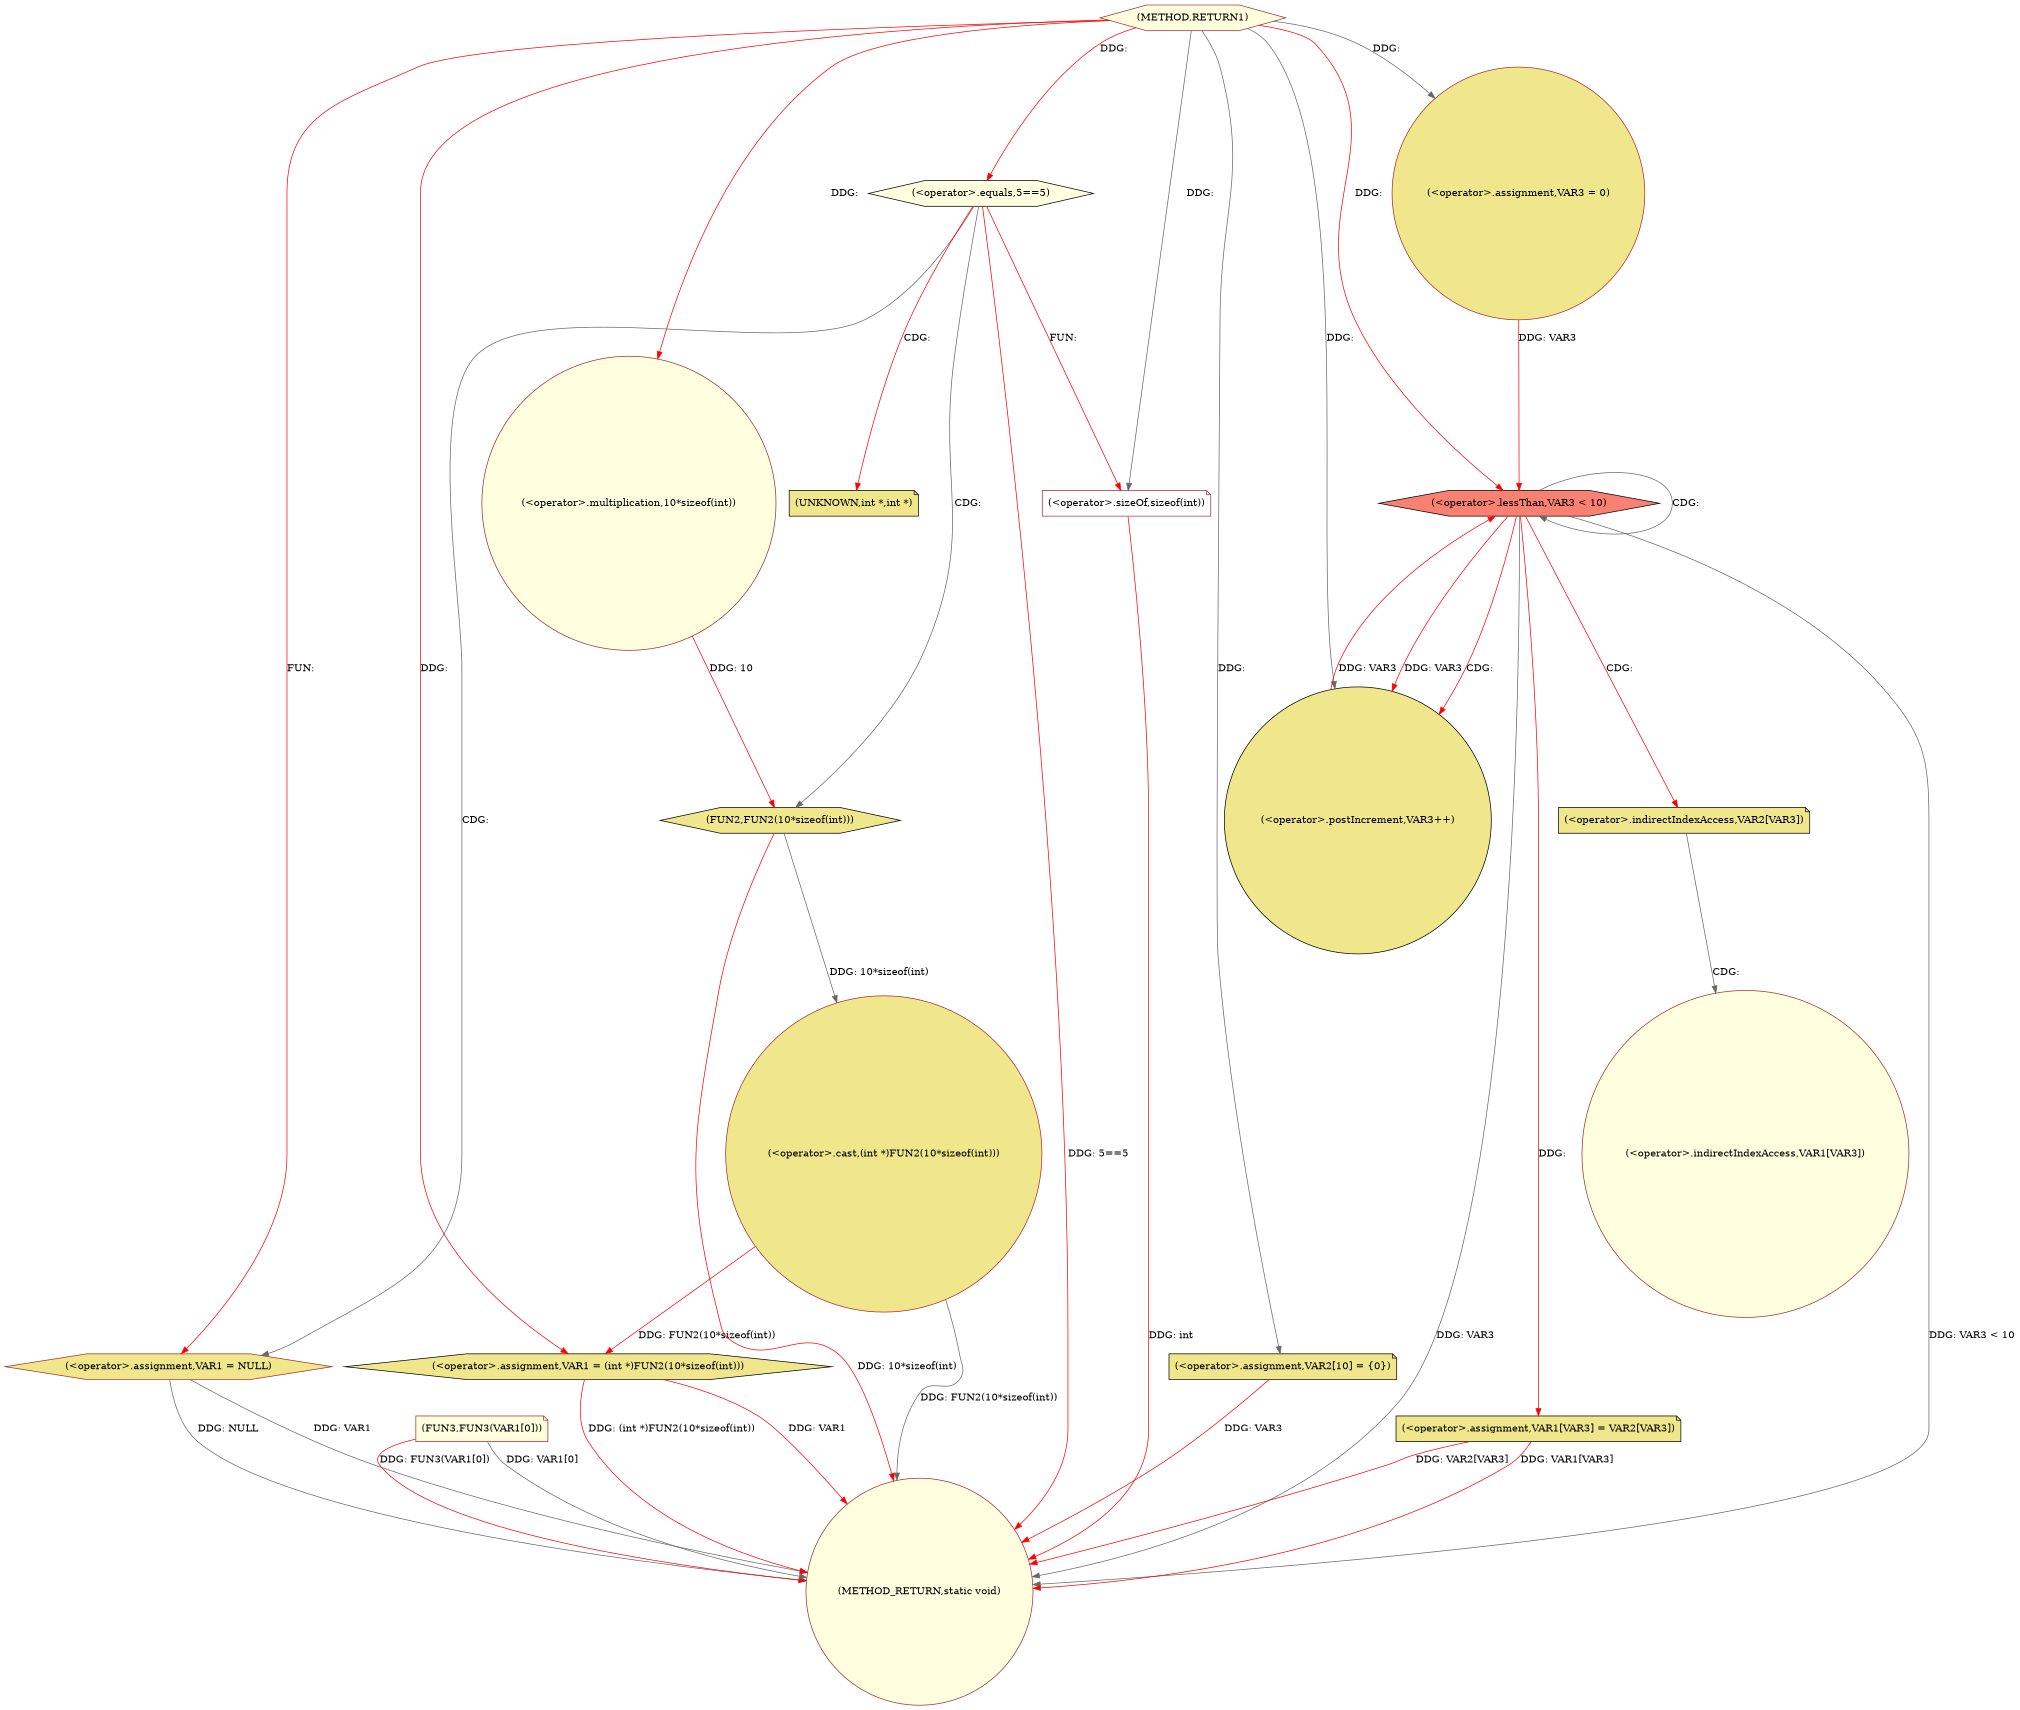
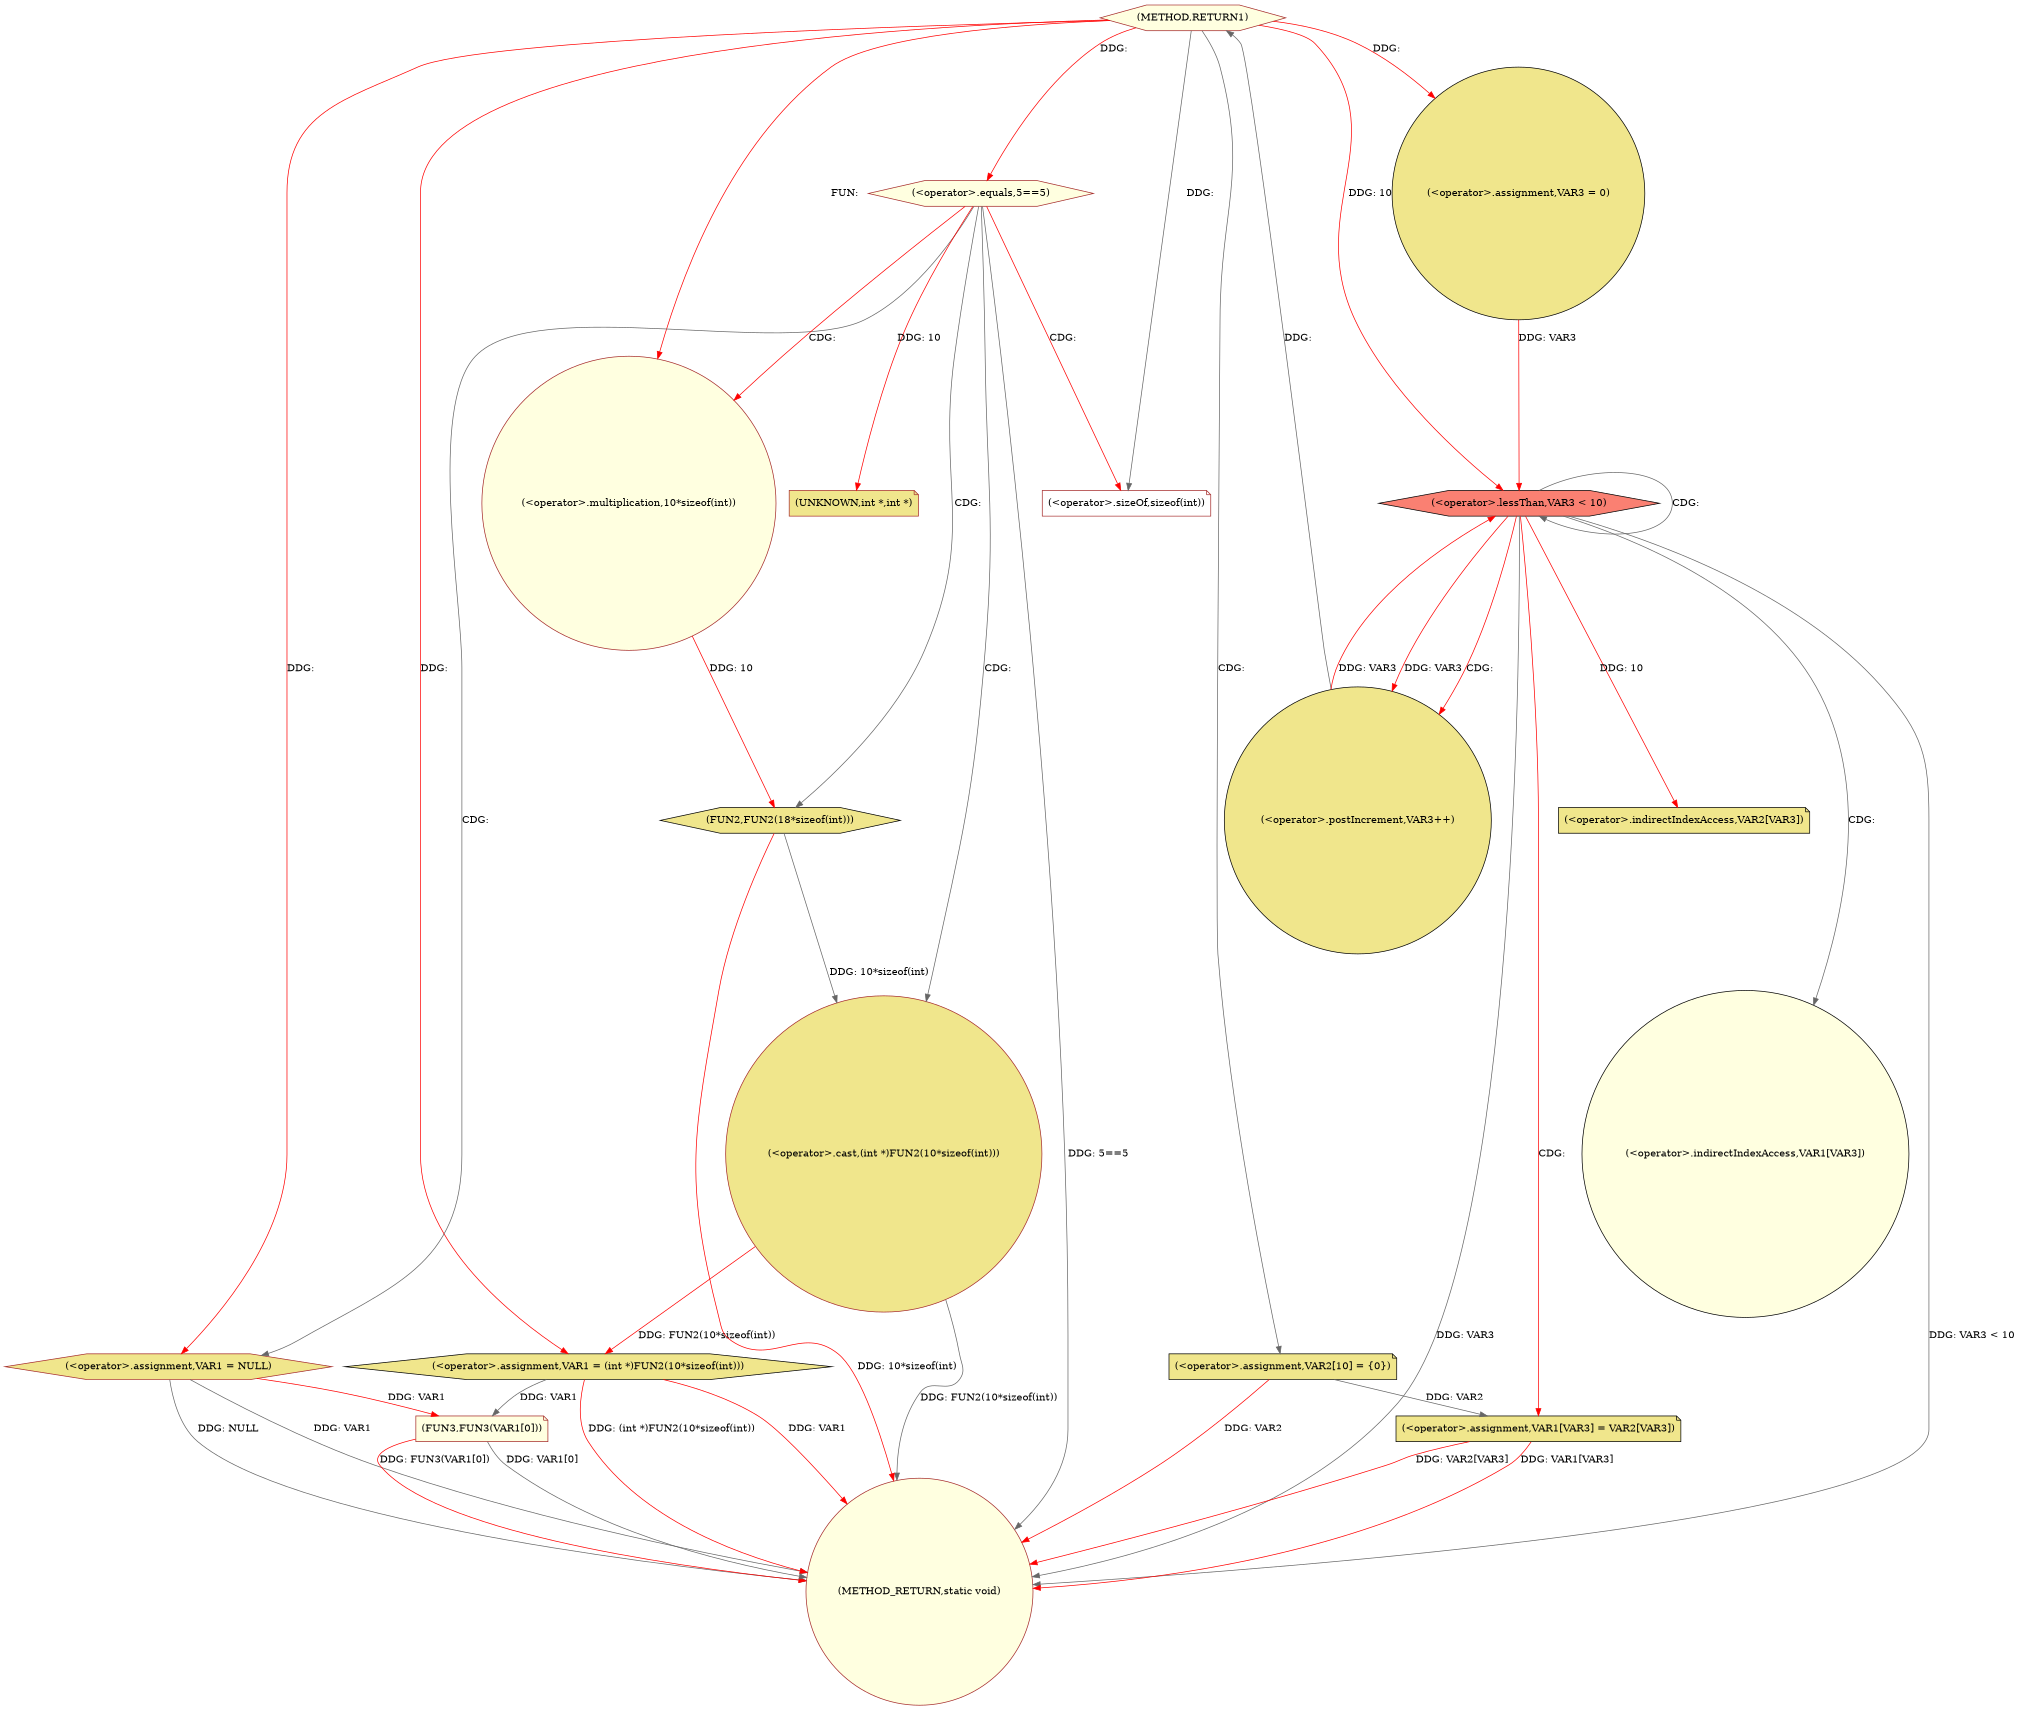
edge "(METHOD,RETURN1)" -> "(<operator>.assignment,VAR3 = 0)": color gray40 -> red
edge "(METHOD,RETURN1)" -> "(<operator>.multiplication,10*sizeof(int))": label "DDG: " -> "FUN: "
node "(<operator>.equals,5==5)": color black -> brown
edge "(METHOD,RETURN1)" -> "(<operator>.lessThan,VAR3 < 10)": label "DDG: " -> "DDG: 10"
node "(<operator>.assignment,VAR3 = 0)": color brown -> black
edge "(<operator>.equals,5==5)" -> "(<operator>.multiplication,10*sizeof(int))": added, label "CDG:"
edge "(<operator>.equals,5==5)" -> "(UNKNOWN,int *,int *)": label "CDG: " -> "DDG: 10"
edge "(<operator>.equals,5==5)" -> "(<operator>.sizeOf,sizeof(int))": label "FUN: " -> "CDG: "
edge "(METHOD,RETURN1)" -> "(<operator>.postIncrement,VAR3++)": reversed
node "(UNKNOWN,int *,int *)": color black -> brown
edge "(<operator>.equals,5==5)" -> "(<operator>.cast,(int *)FUN2(10*sizeof(int)))": added, label "CDG:"
edge "(METHOD,RETURN1)" -> "(<operator>.assignment,VAR1 = NULL)": label "FUN: " -> "DDG: "
edge "(METHOD,RETURN1)" -> "(<operator>.assignment,VAR2[10] = {0})": label "DDG: " -> "CDG: "
edge "(<operator>.lessThan,VAR3 < 10)" -> "(<operator>.indirectIndexAccess,VAR2[VAR3])": label "CDG: " -> "DDG: 10"
node "(FUN2,FUN2(10*sizeof(int)))": label "(FUN2,FUN2(10*sizeof(int)))" -> "(FUN2,FUN2(18*sizeof(int)))"
edge "(<operator>.equals,5==5)" -> "(METHOD_RETURN,static void)": color red -> gray40
edge "(<operator>.indirectIndexAccess,VAR2[VAR3])" -> "(<operator>.indirectIndexAccess,VAR1[VAR3])": now "(<operator>.lessThan,VAR3 < 10)" -> "(<operator>.indirectIndexAccess,VAR1[VAR3])"
edge "(<operator>.sizeOf,sizeof(int))" -> "(METHOD_RETURN,static void)": removed, label "DDG: int"
edge "(<operator>.lessThan,VAR3 < 10)" -> "(<operator>.assignment,VAR1[VAR3] = VAR2[VAR3])": label "DDG: " -> "CDG: "
node "(<operator>.indirectIndexAccess,VAR1[VAR3])": color brown -> black
edge "(<operator>.assignment,VAR1 = (int *)FUN2(10*sizeof(int)))" -> "(FUN3,FUN3(VAR1[0]))": added, label "DDG: VAR1"
edge "(<operator>.assignment,VAR1 = NULL)" -> "(FUN3,FUN3(VAR1[0]))": added, label "DDG: VAR1"
edge "(<operator>.assignment,VAR2[10] = {0})" -> "(<operator>.assignment,VAR1[VAR3] = VAR2[VAR3])": added, label "DDG: VAR2"
edge "(<operator>.assignment,VAR2[10] = {0})" -> "(METHOD_RETURN,static void)": label "DDG: VAR3" -> "DDG: VAR2"
